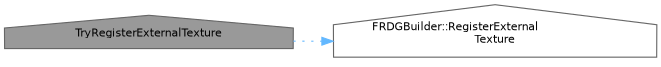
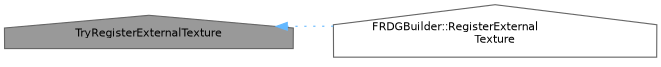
edge "TryRegisterExternalTexture" -> "FRDGBuilder::RegisterExternal Texture": reversed
